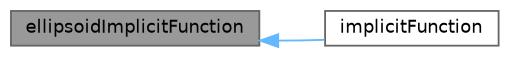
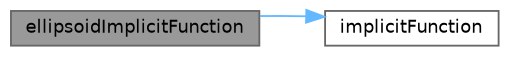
edge "implicitFunction" -> "ellipsoidImplicitFunction": reversed
